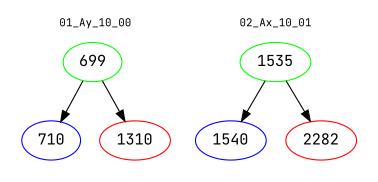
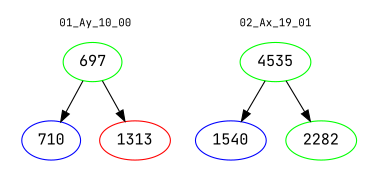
cluster "02_Ax_10_01": label "02_Ax_10_01" -> "02_Ax_19_01"
node "699": label "699" -> "697"
node "1535": label "1535" -> "4535"
node "1310": label "1310" -> "1313"
node "2282": color red -> green
